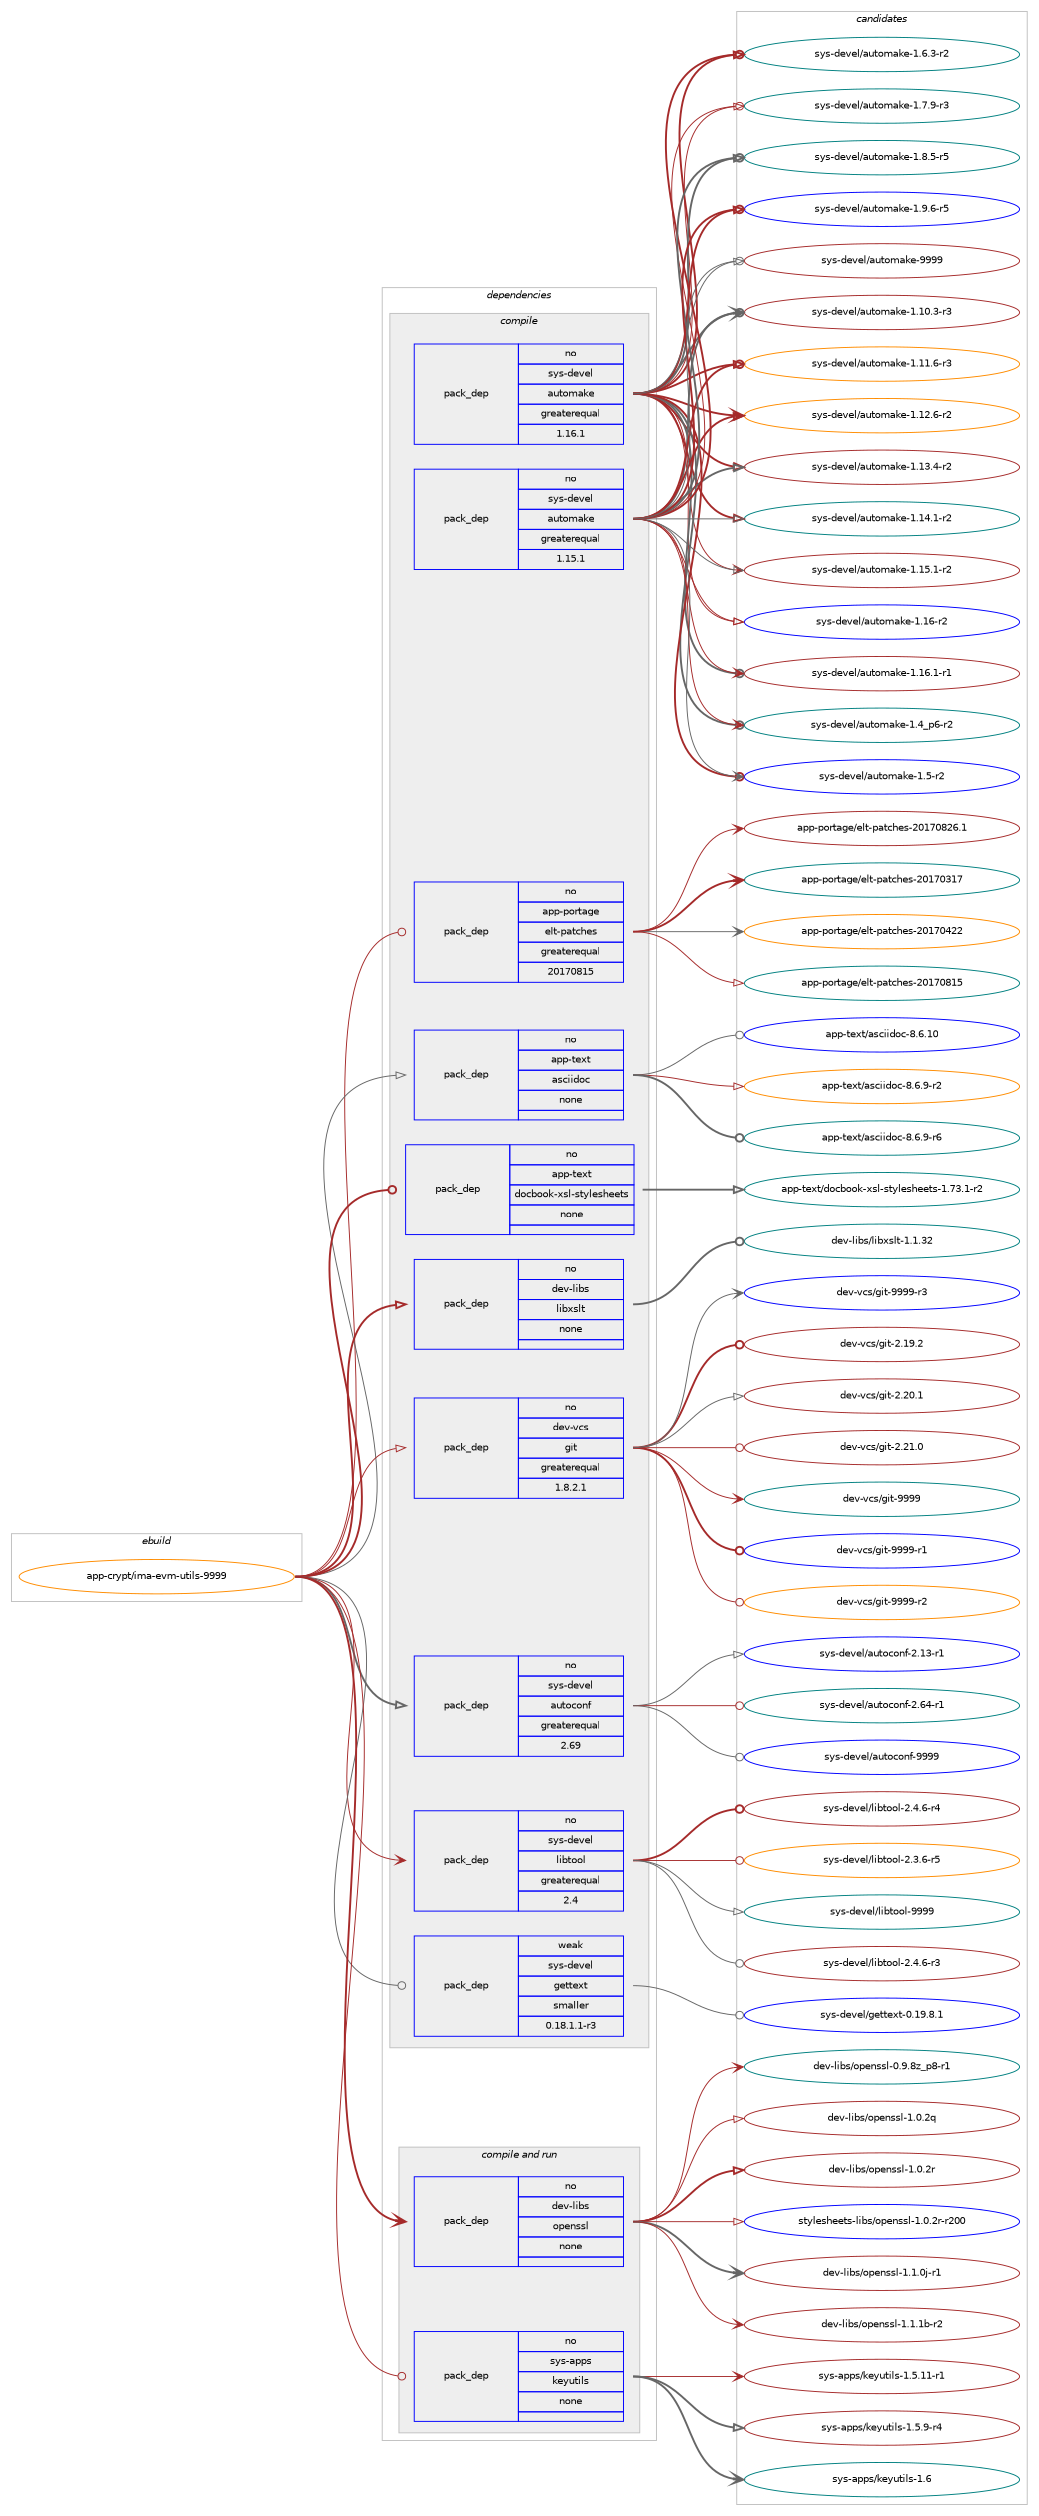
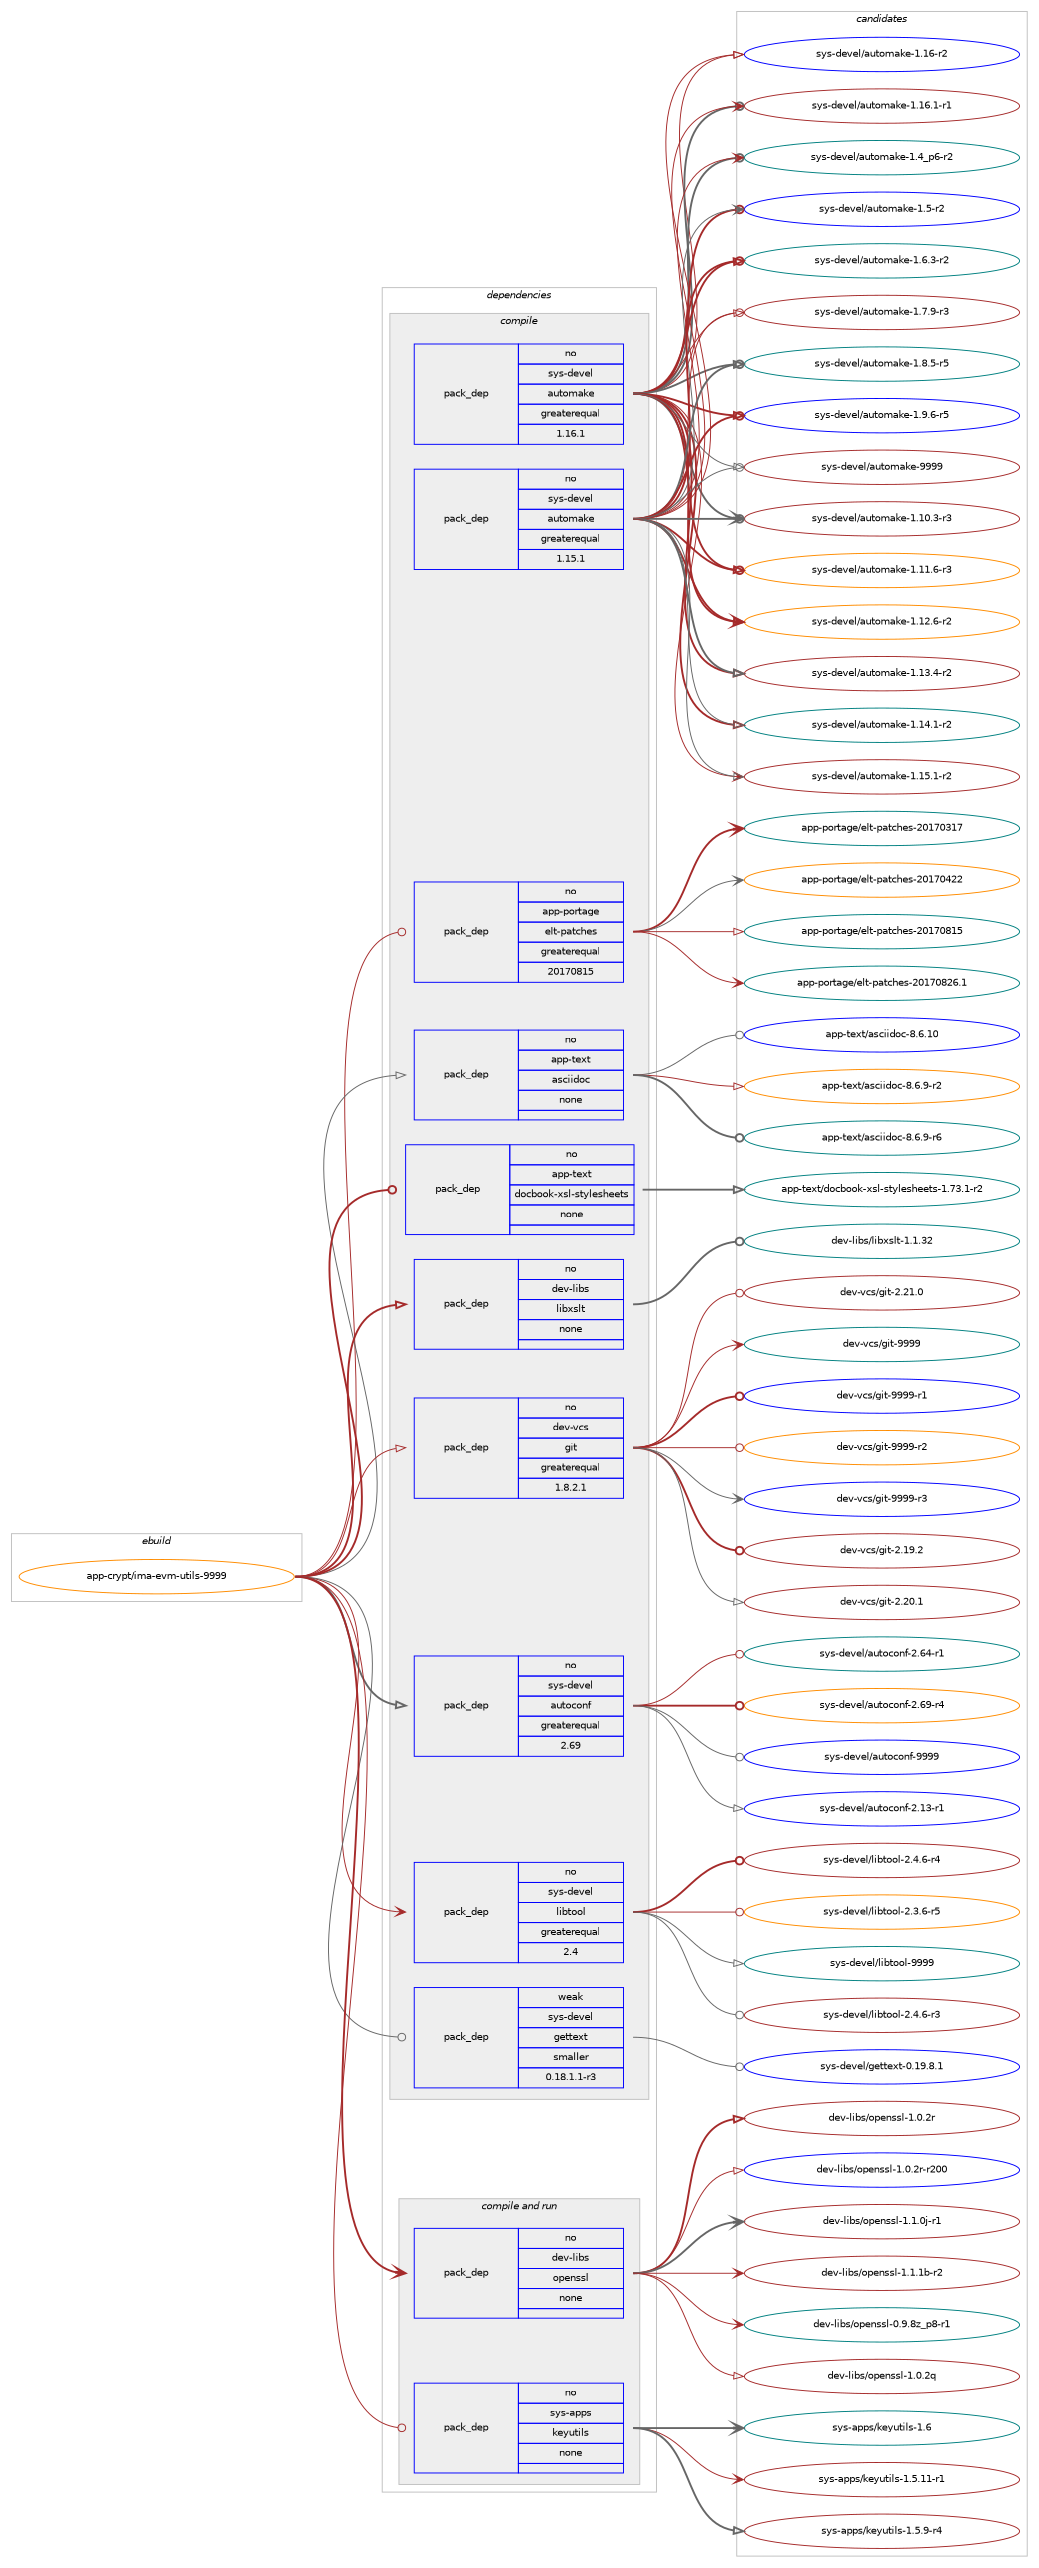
node "sys-devel/automake-1.7.9-r3": color teal -> brown
node "app-portage/elt-patches-20170826.1": color brown -> teal
node "sys-devel/autoconf-2.69-r4": added
node "stylesheets-libs/openssl-1.0.2r-r200": label "stylesheets-libs/openssl-1.0.2r-r200" -> "dev-libs/openssl-1.0.2r-r200"
